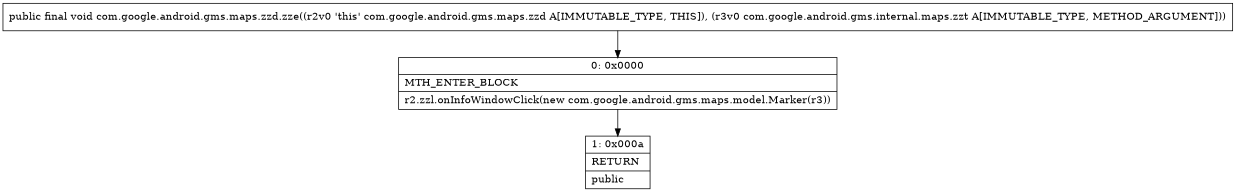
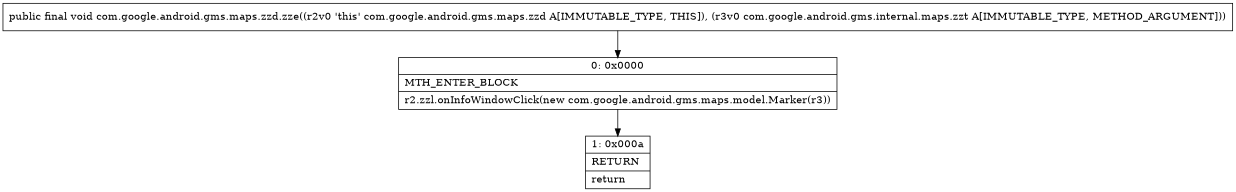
node "1: 0x000a": text "public" -> "return"
